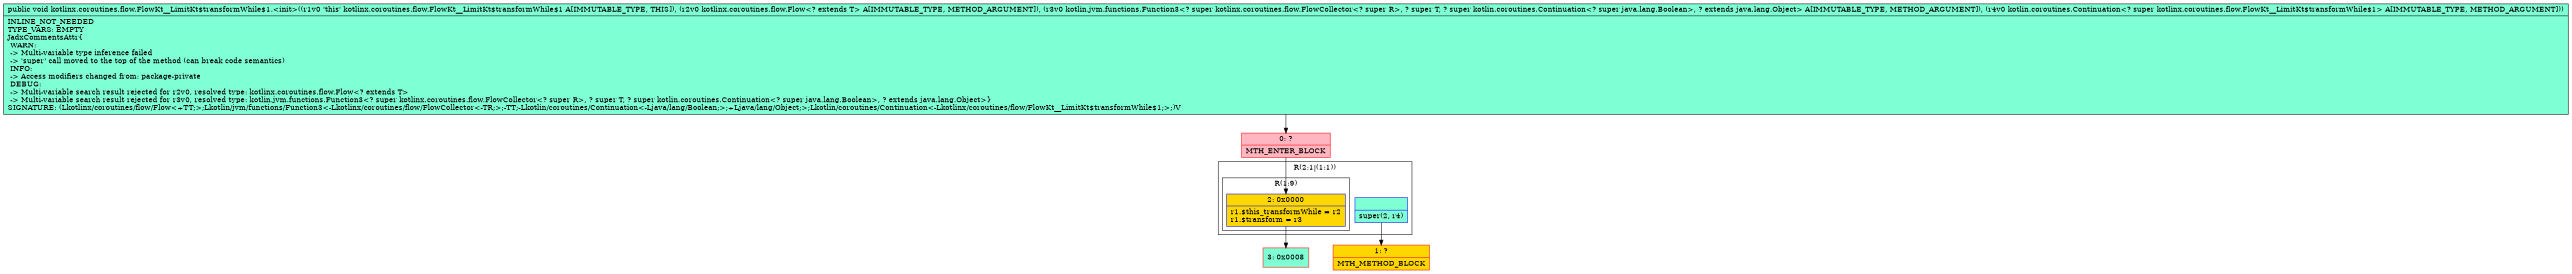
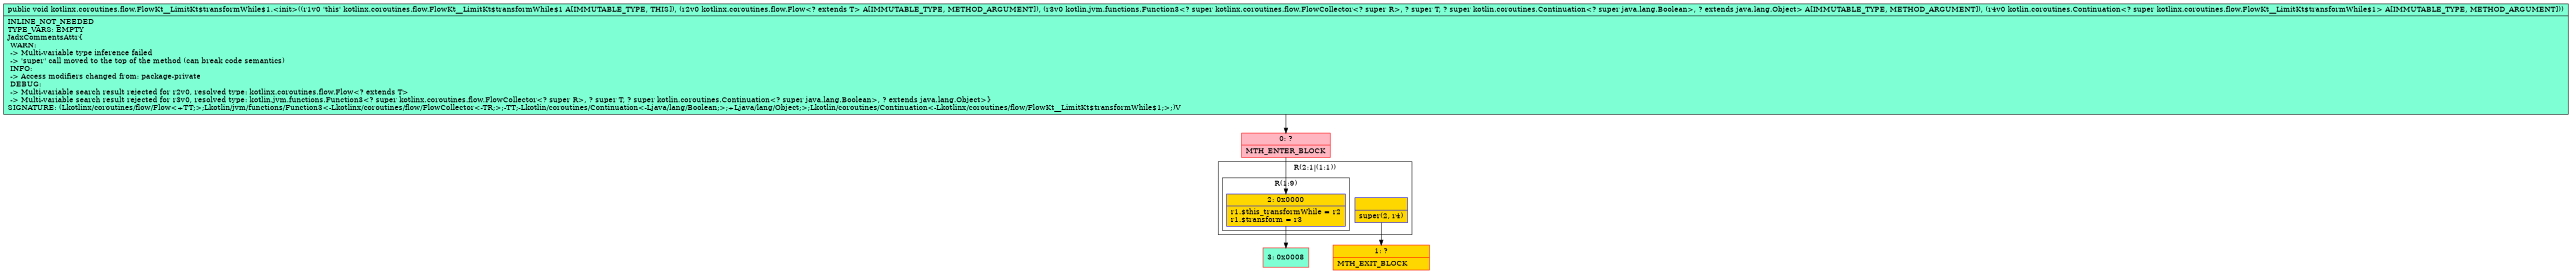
node "super(2, r4)": fillcolor aquamarine -> gold
node "1: ?": text "MTH_METHOD_BLOCK" -> "MTH_EXIT_BLOCK"
